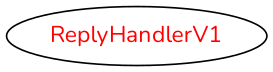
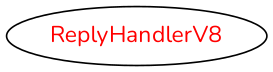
node "ReplyHandlerV1": label "ReplyHandlerV1" -> "ReplyHandlerV8"
